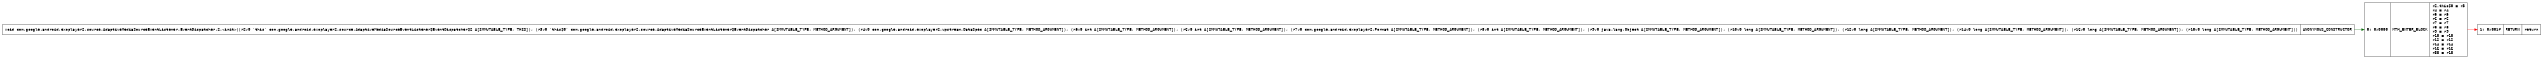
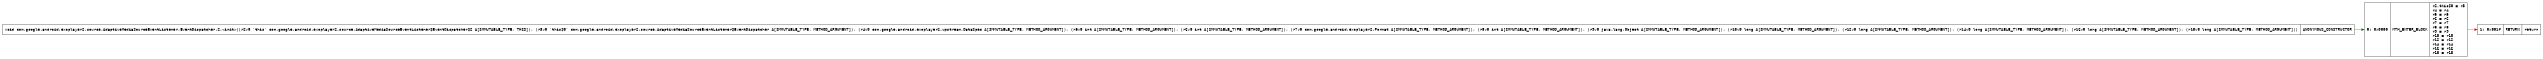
node "0: 0x0000": text "r38 = r18" -> "r18 = r18"
